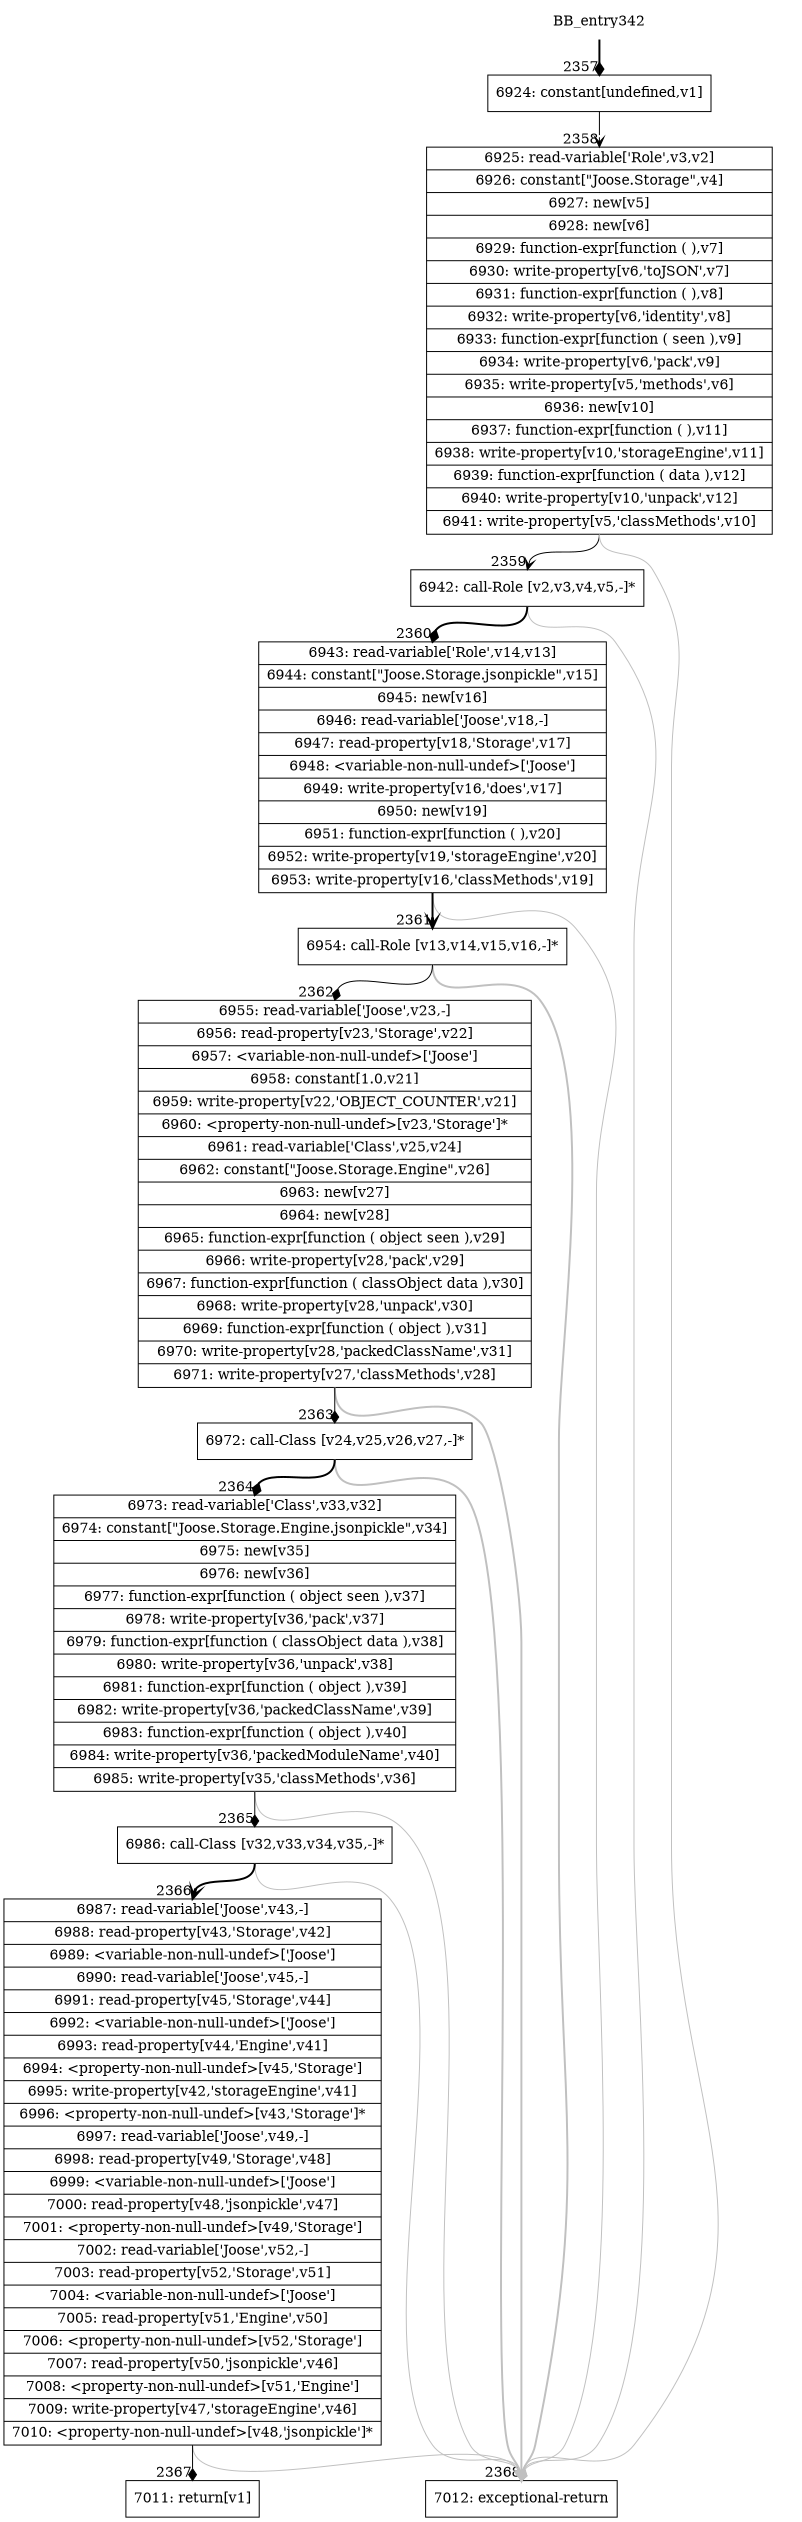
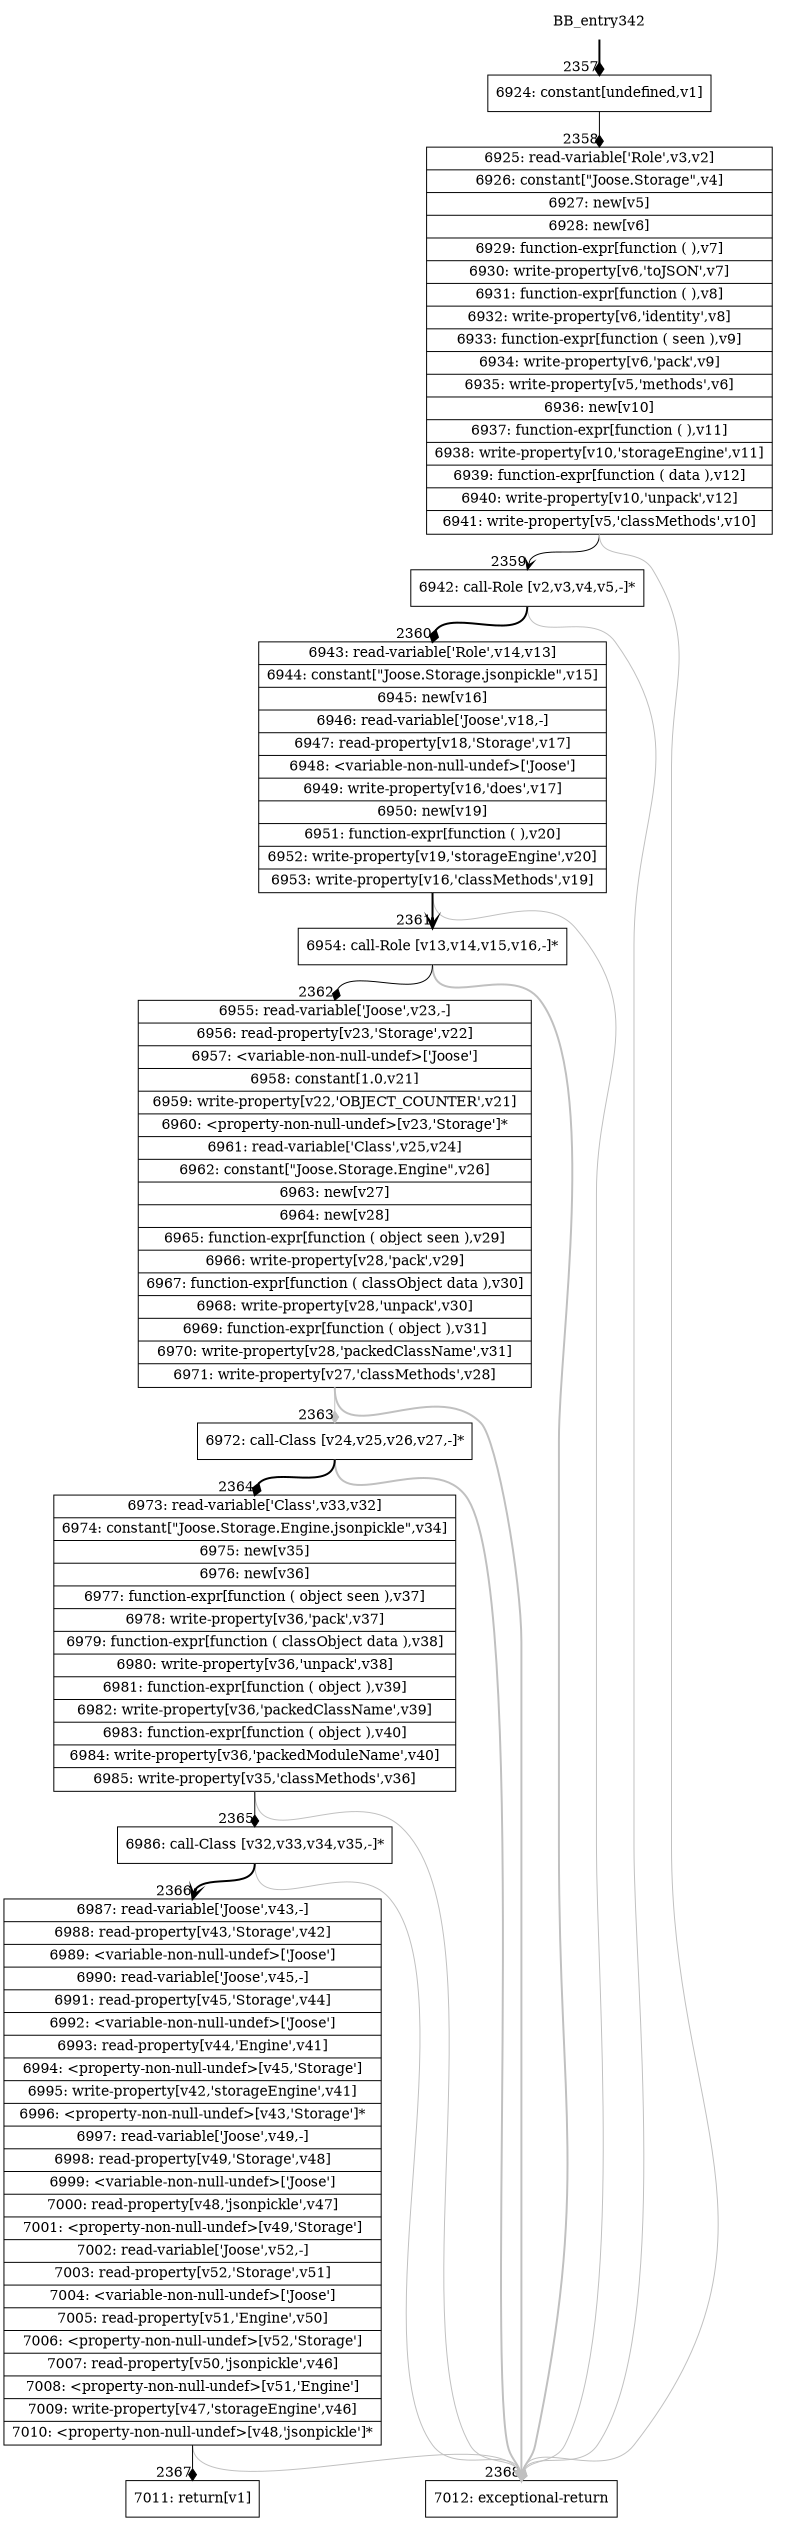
edge "6924: constant[undefined,v1]" -> "6925: read-variable['Role',v3,v2]": arrowhead vee -> diamond
edge "6955: read-variable['Joose',v23,-]" -> "6972: call-Class [v24,v25,v26,v27,-]*": color black -> gray
